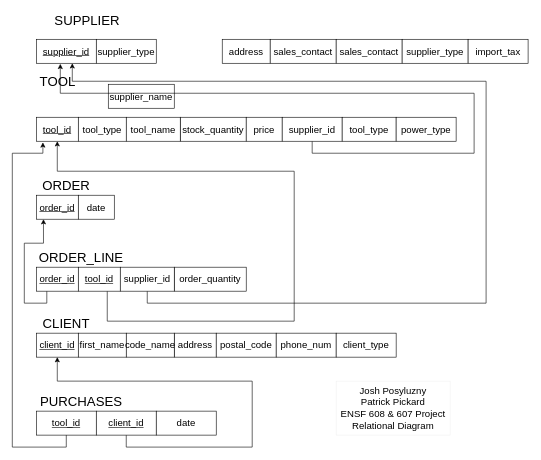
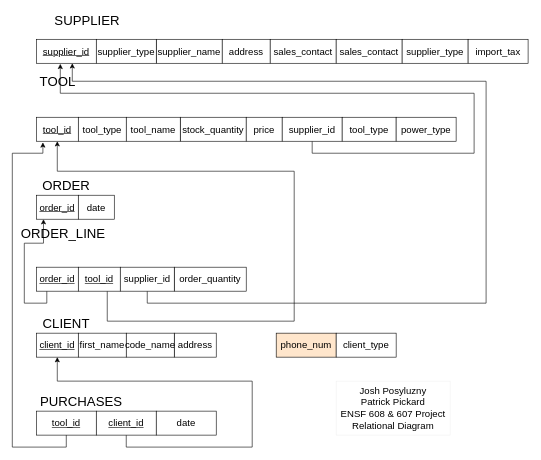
node "supplier_name": moved (141, 96) -> (189, 51)
node "ORDER_LINE": moved (81, 258) -> (63, 234)
node "postal_code": removed
node "phone_num": fillcolor #ffffff -> #ffe6cc
